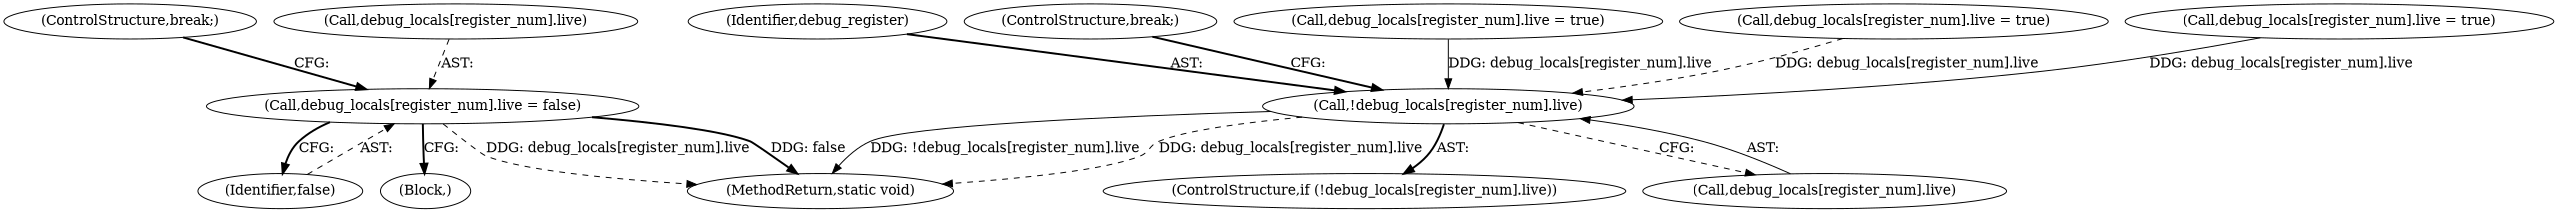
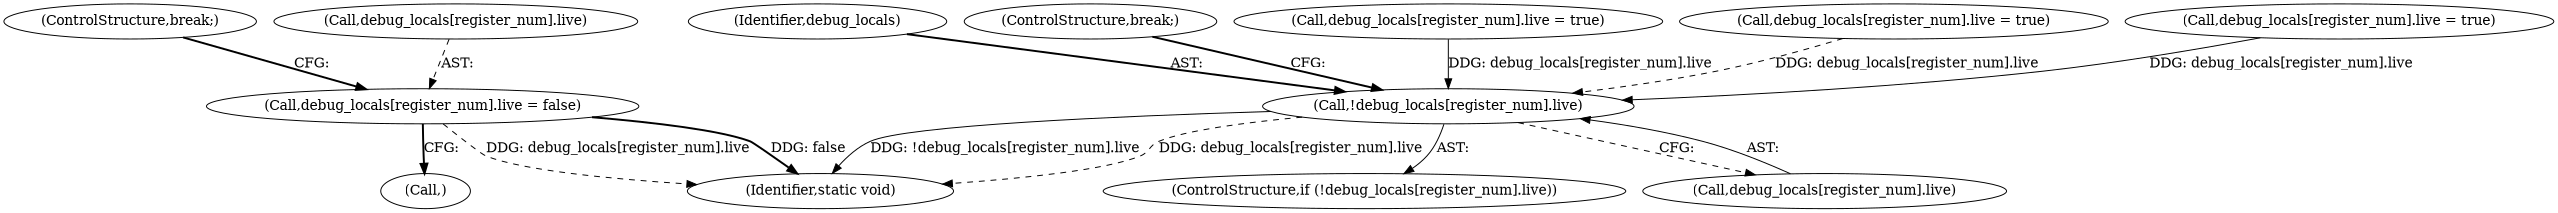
node "(Identifier,debug_register)": label "(Identifier,debug_register)" -> "(Identifier,debug_locals)"
edge "(Call,!debug_locals[register_num].live)" -> "(ControlStructure,if (!debug_locals[register_num].live))": style bold -> solid
node "(Identifier,false)": removed
node "(Block,)": label "(Block,)" -> "(Call,)"
node "(MethodReturn,static void)": label "(MethodReturn,static void)" -> "(Identifier,static void)"
